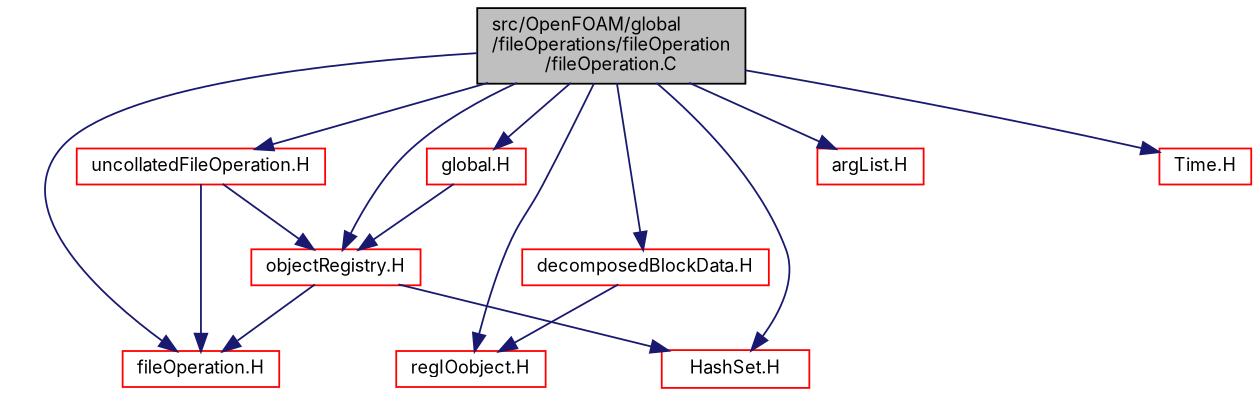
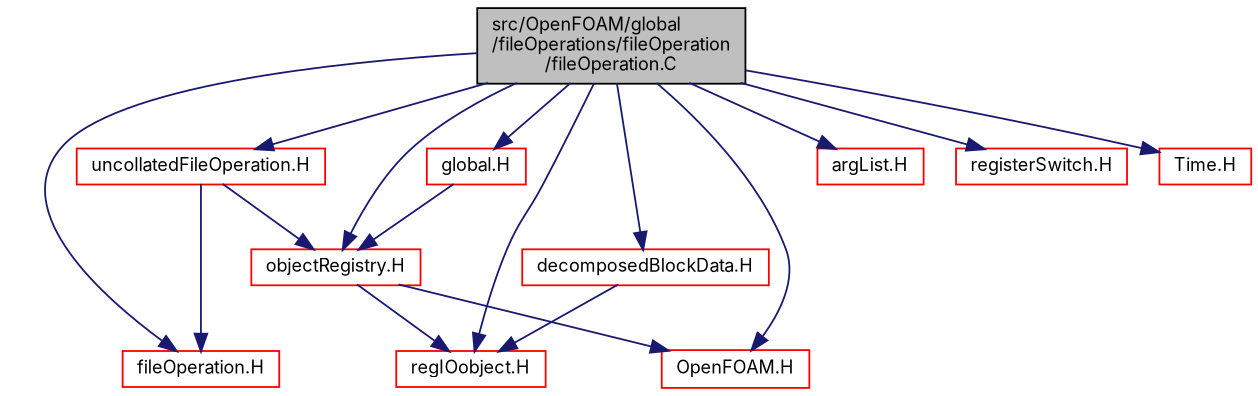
node "registerSwitch.H": added
edge "objectRegistry.H" -> "fileOperation.H": now "objectRegistry.H" -> "regIOobject.H"
node "HashSet.H": label "HashSet.H" -> "OpenFOAM.H"
